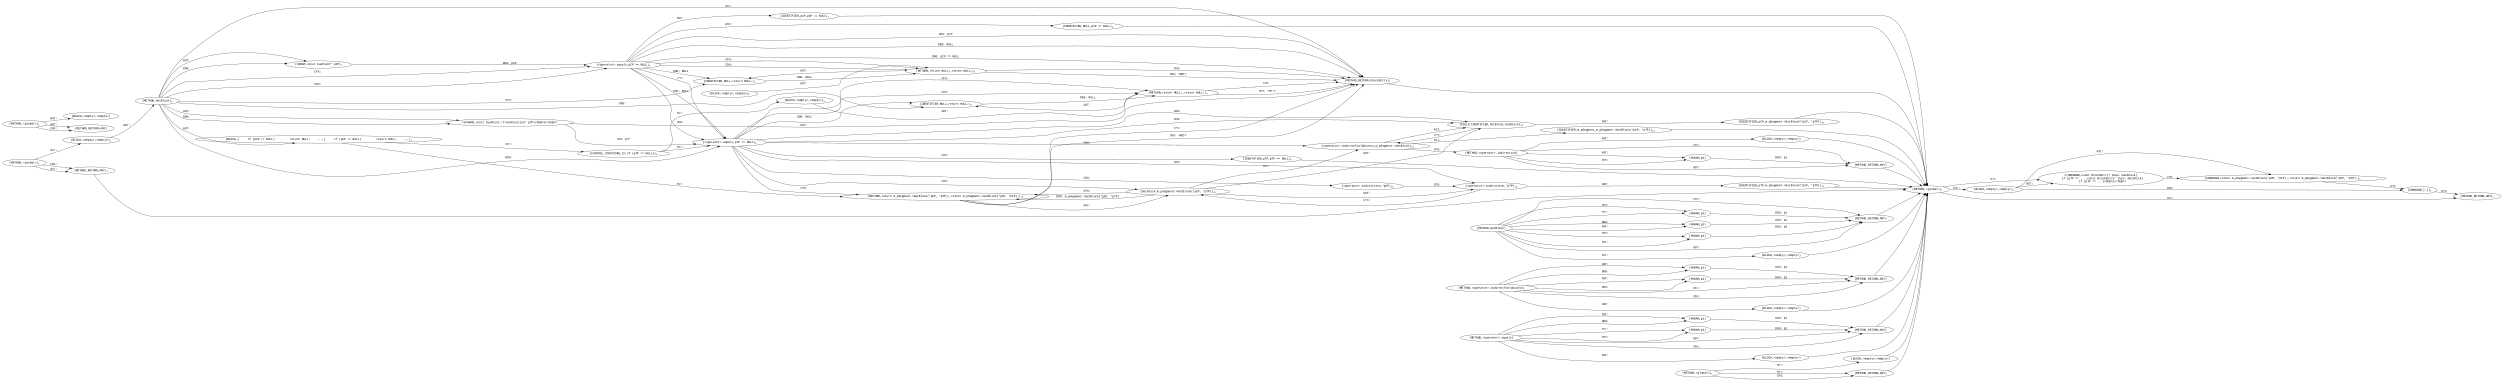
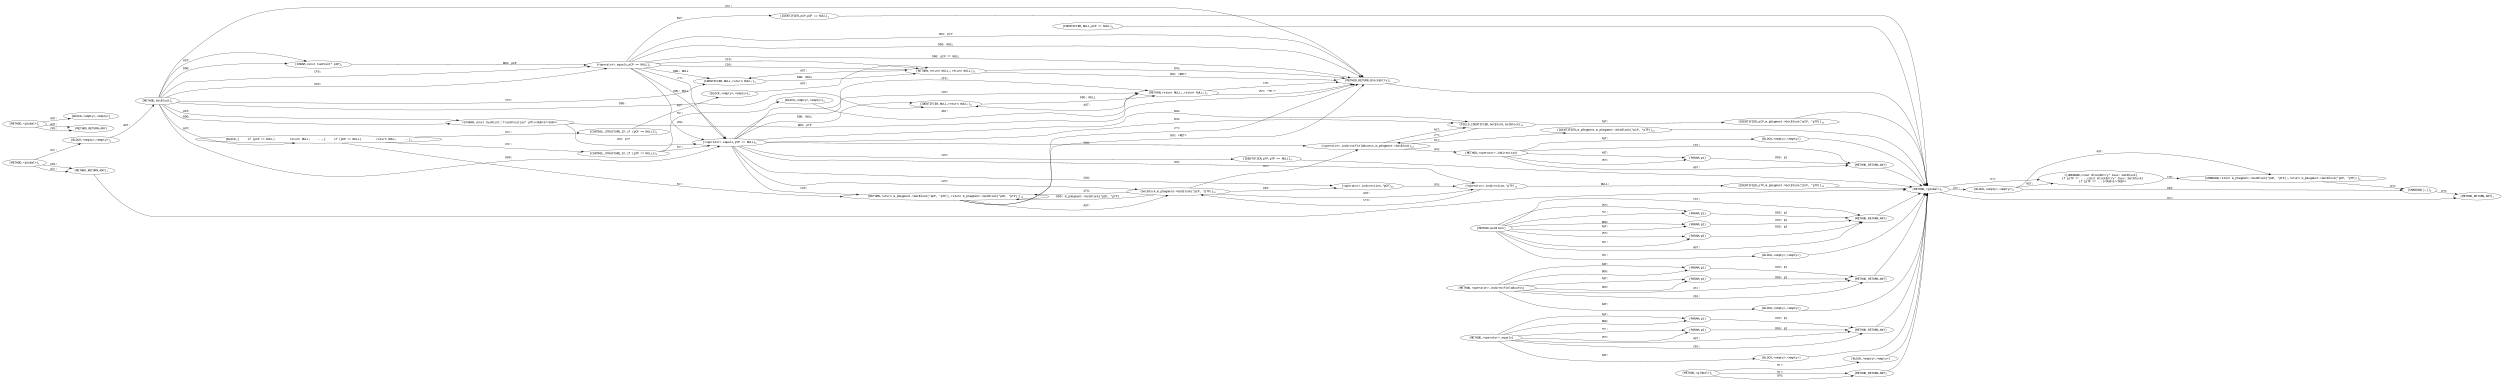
edge "(<operator>.equals,pCP == NULL)" -> "(IDENTIFIER,NULL,pCP == NULL)": removed, label "AST:"
edge "<(PARAM,const CuePoint::TrackPosition* pTP)<SUB>3</SUB>>" -> "(METHOD_RETURN,BlockEntry)": label "AST: " -> "DDG: pTP"
node "(CONTROL_STRUCTURE,IF,if (pCP == NULL))": added
edge "(GetBlock,m_pSegment->GetBlock(*pCP, *pTP))" -> "(FIELD_IDENTIFIER,GetBlock,GetBlock)": now "(GetBlock,m_pSegment->GetBlock(*pCP, *pTP))" -> "(<operator>.indirection,*pCP)"
edge "(<operator>.indirection,*pTP)" -> "(IDENTIFIER,pTP,m_pSegment->GetBlock(*pCP, *pTP))": label "AST: " -> "NULL: "
